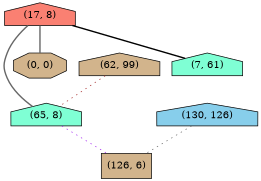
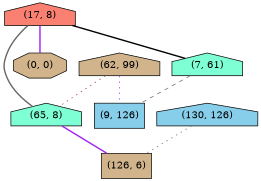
edge "(17, 8)" -- "(0, 0)": color gray40 -> purple
node "(9, 126)": added
edge "(65, 8)" -- "(126, 6)": style dotted -> bold
